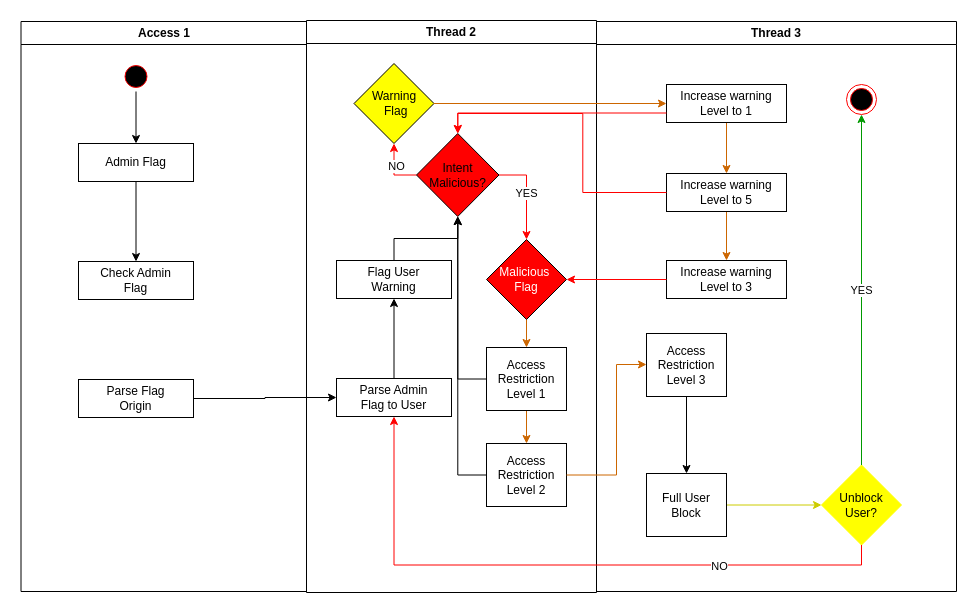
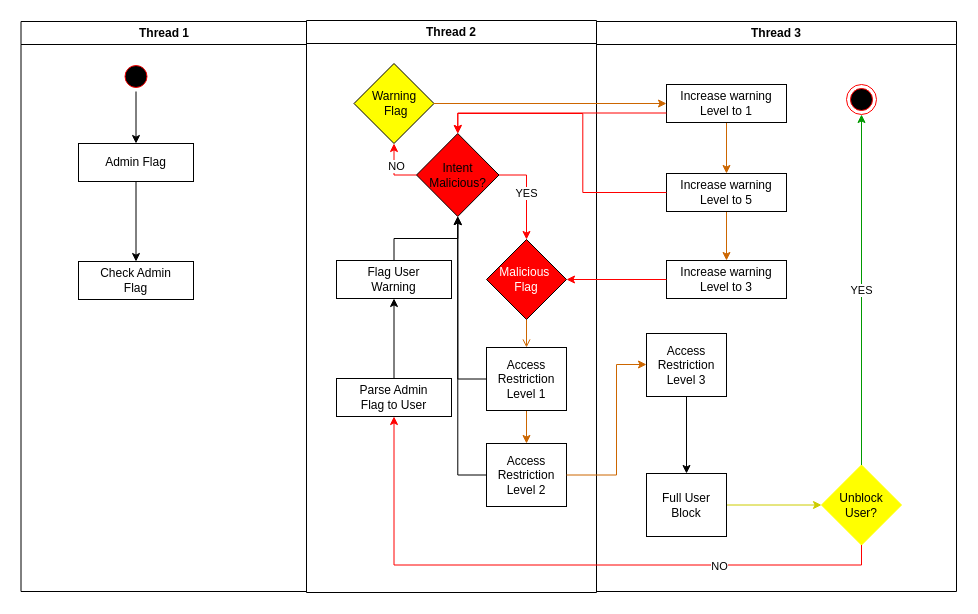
node "Access 1": label "Access 1" -> "Thread 1"
edge "Malicious Flag" -> "Access Restriction Level 1": arrowhead classic -> open
node "Parse Flag Origin": removed
edge "Parse Flag Origin" -> "Parse Admin Flag to User": removed
